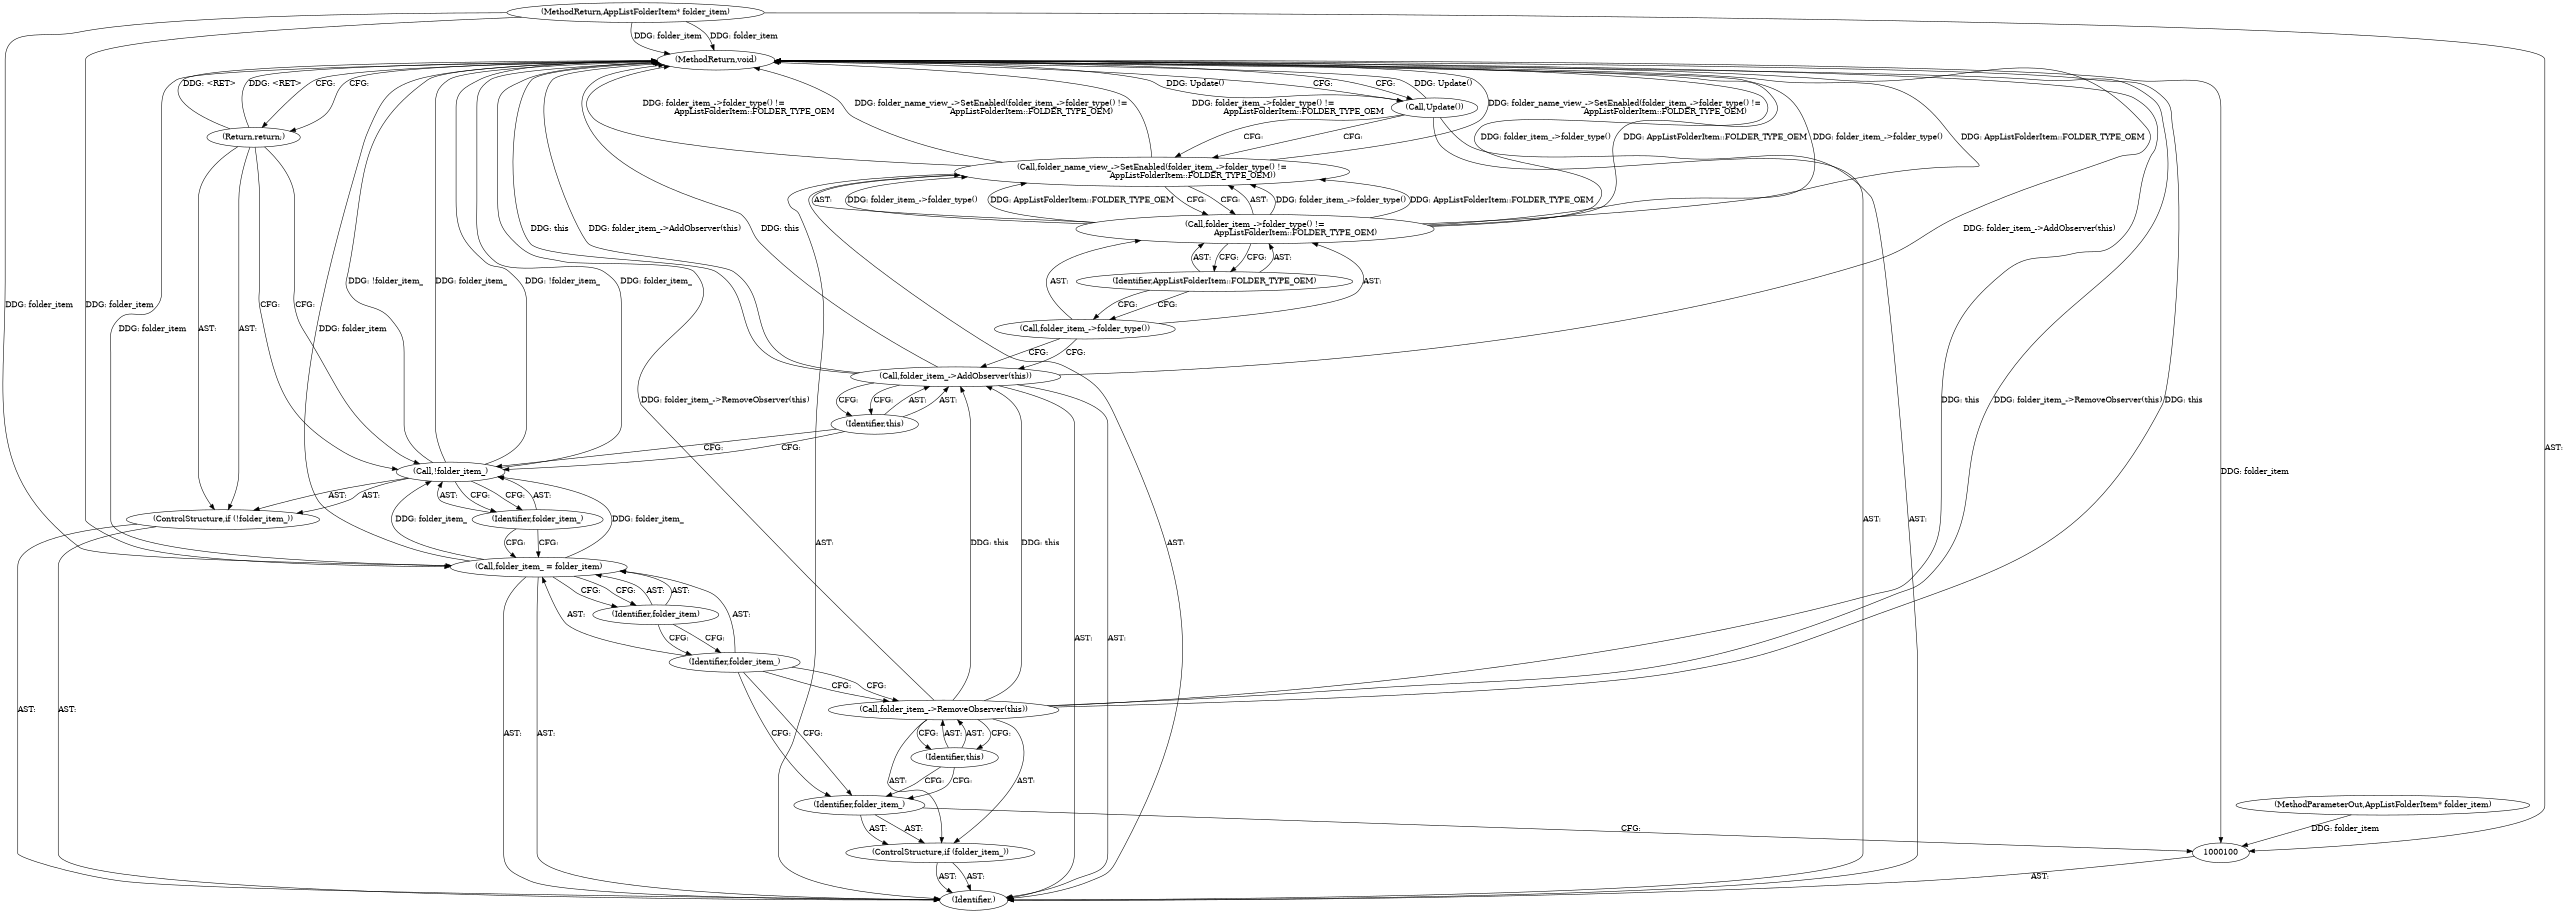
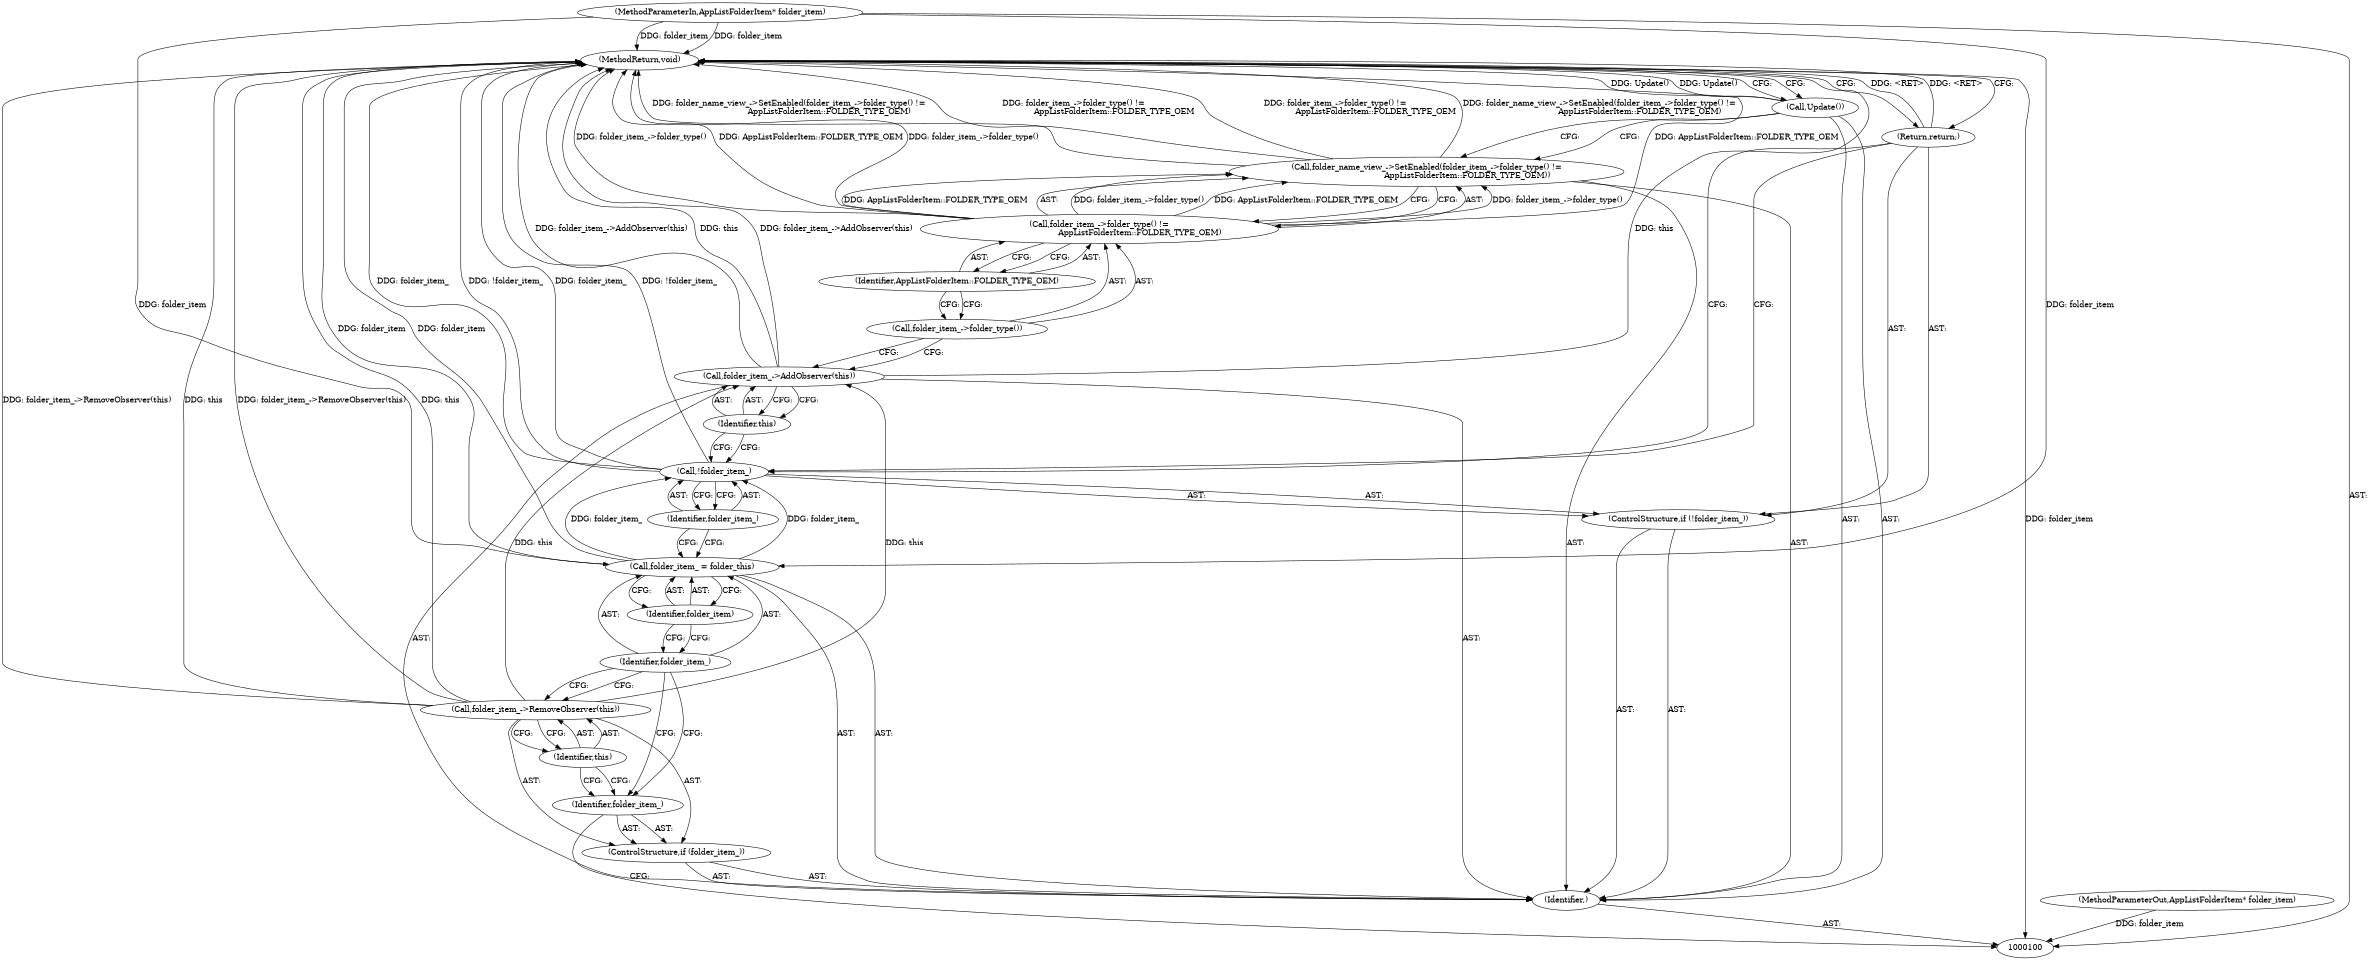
node "(MethodReturn,AppListFolderItem* folder_item)": label "(MethodReturn,AppListFolderItem* folder_item)" -> "(MethodParameterIn,AppListFolderItem* folder_item)"
node "(Call,folder_item_ = folder_item)": label "(Call,folder_item_ = folder_item)" -> "(Call,folder_item_ = folder_this)"
edge "1000100" -> "(Identifier,)": reversed
